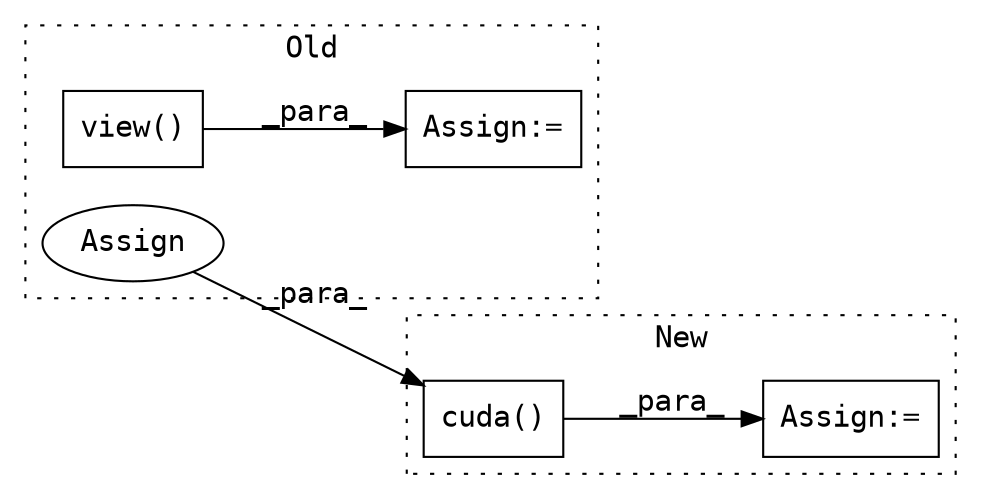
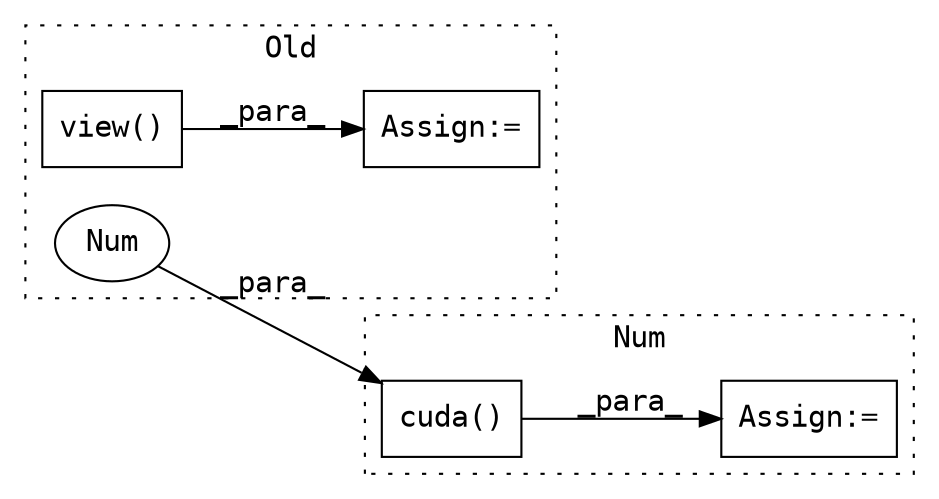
node "Assign": label "Assign" -> "Num"
cluster "New": label "New" -> "Num"
